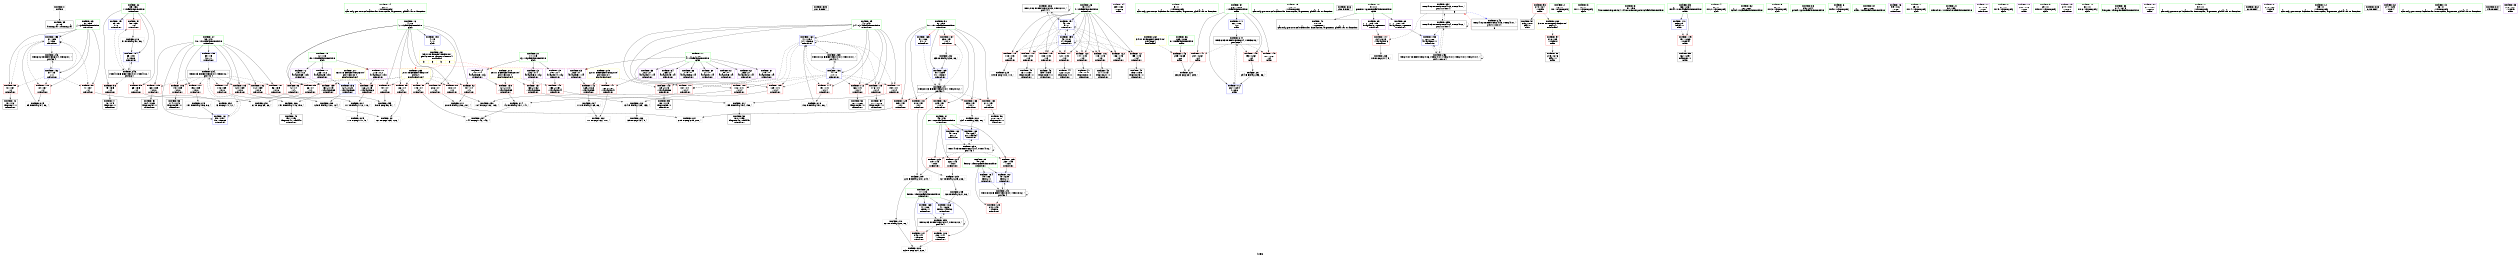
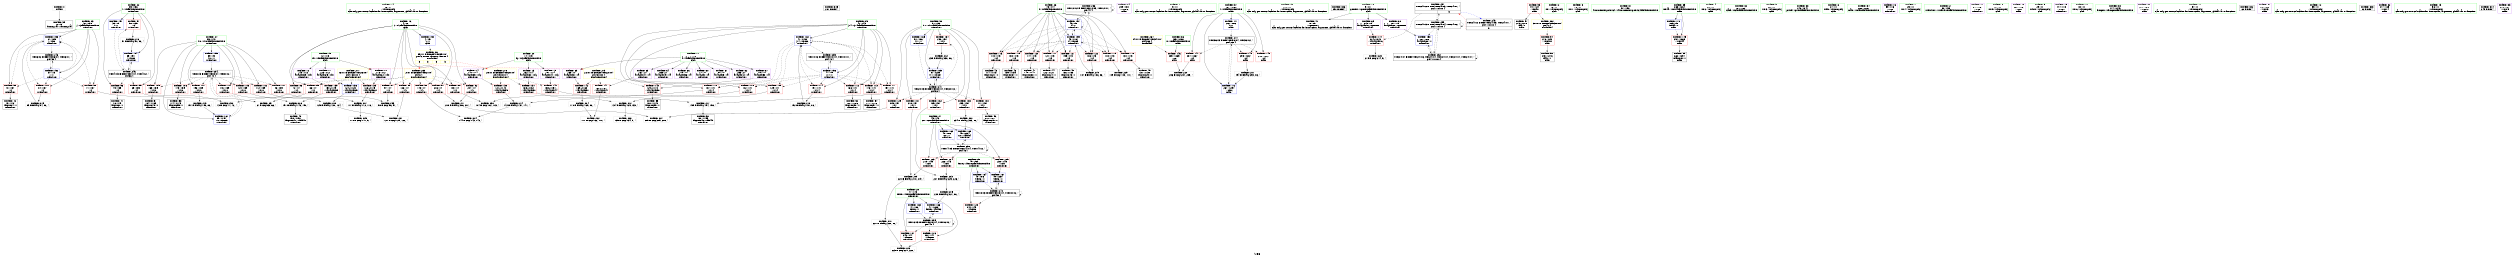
edge "NodeID: 30" -> "NodeID: 165": color red -> black
node "NodeID: 219": added
edge "NodeID: 27" -> "NodeID: 162": color red -> black
